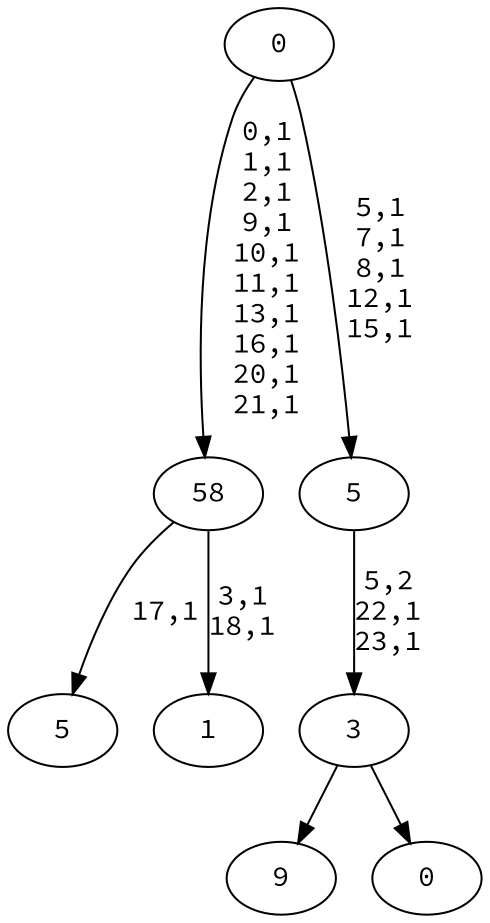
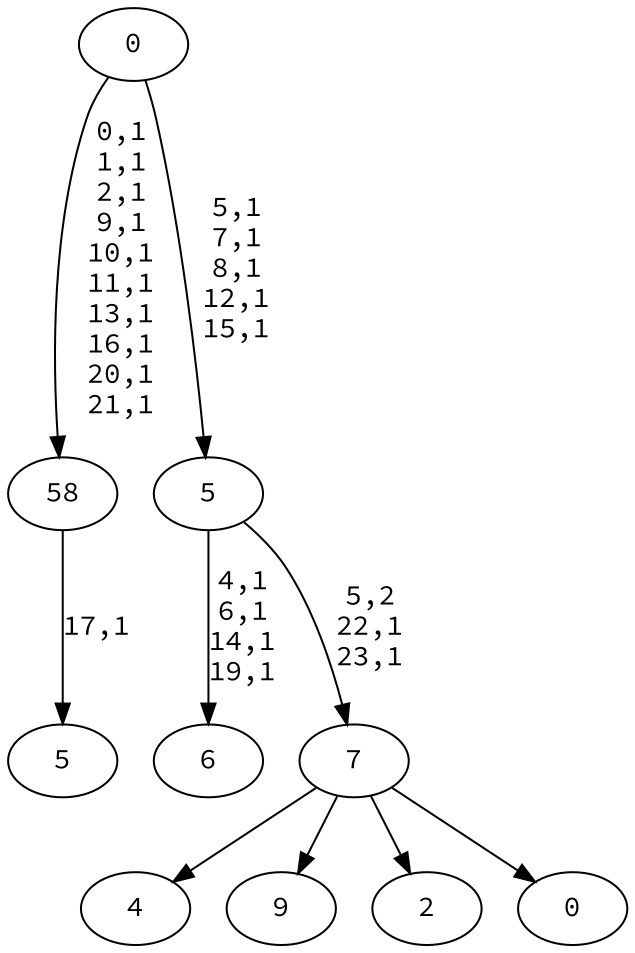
node "1": removed
node "3": label "3" -> "7"
node "6": added
node "4": added
node "2": added
